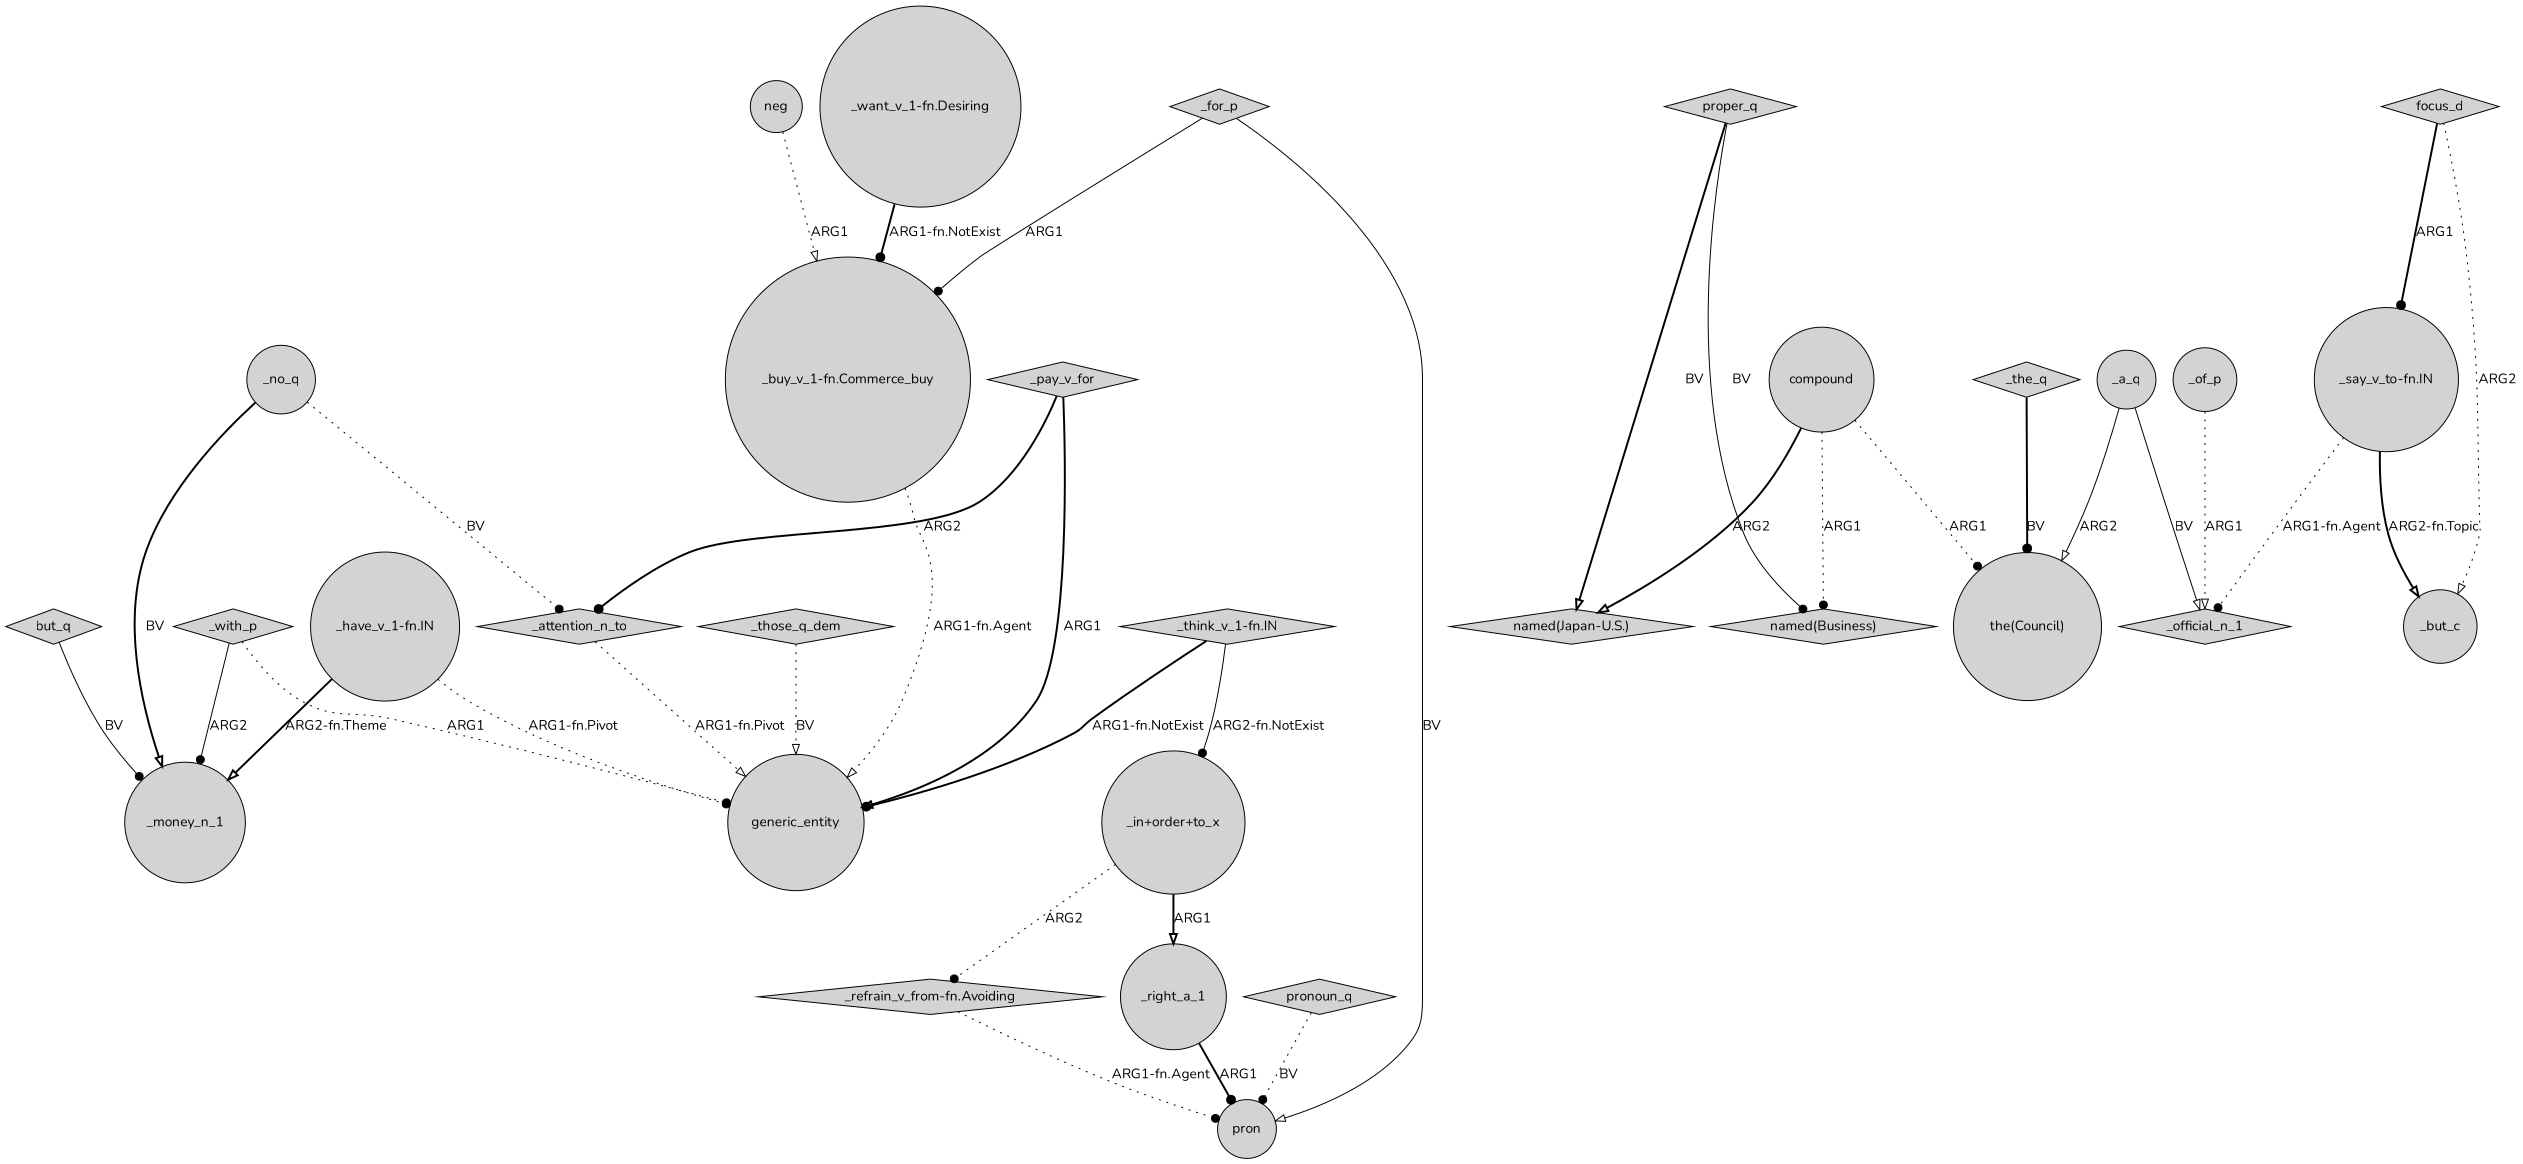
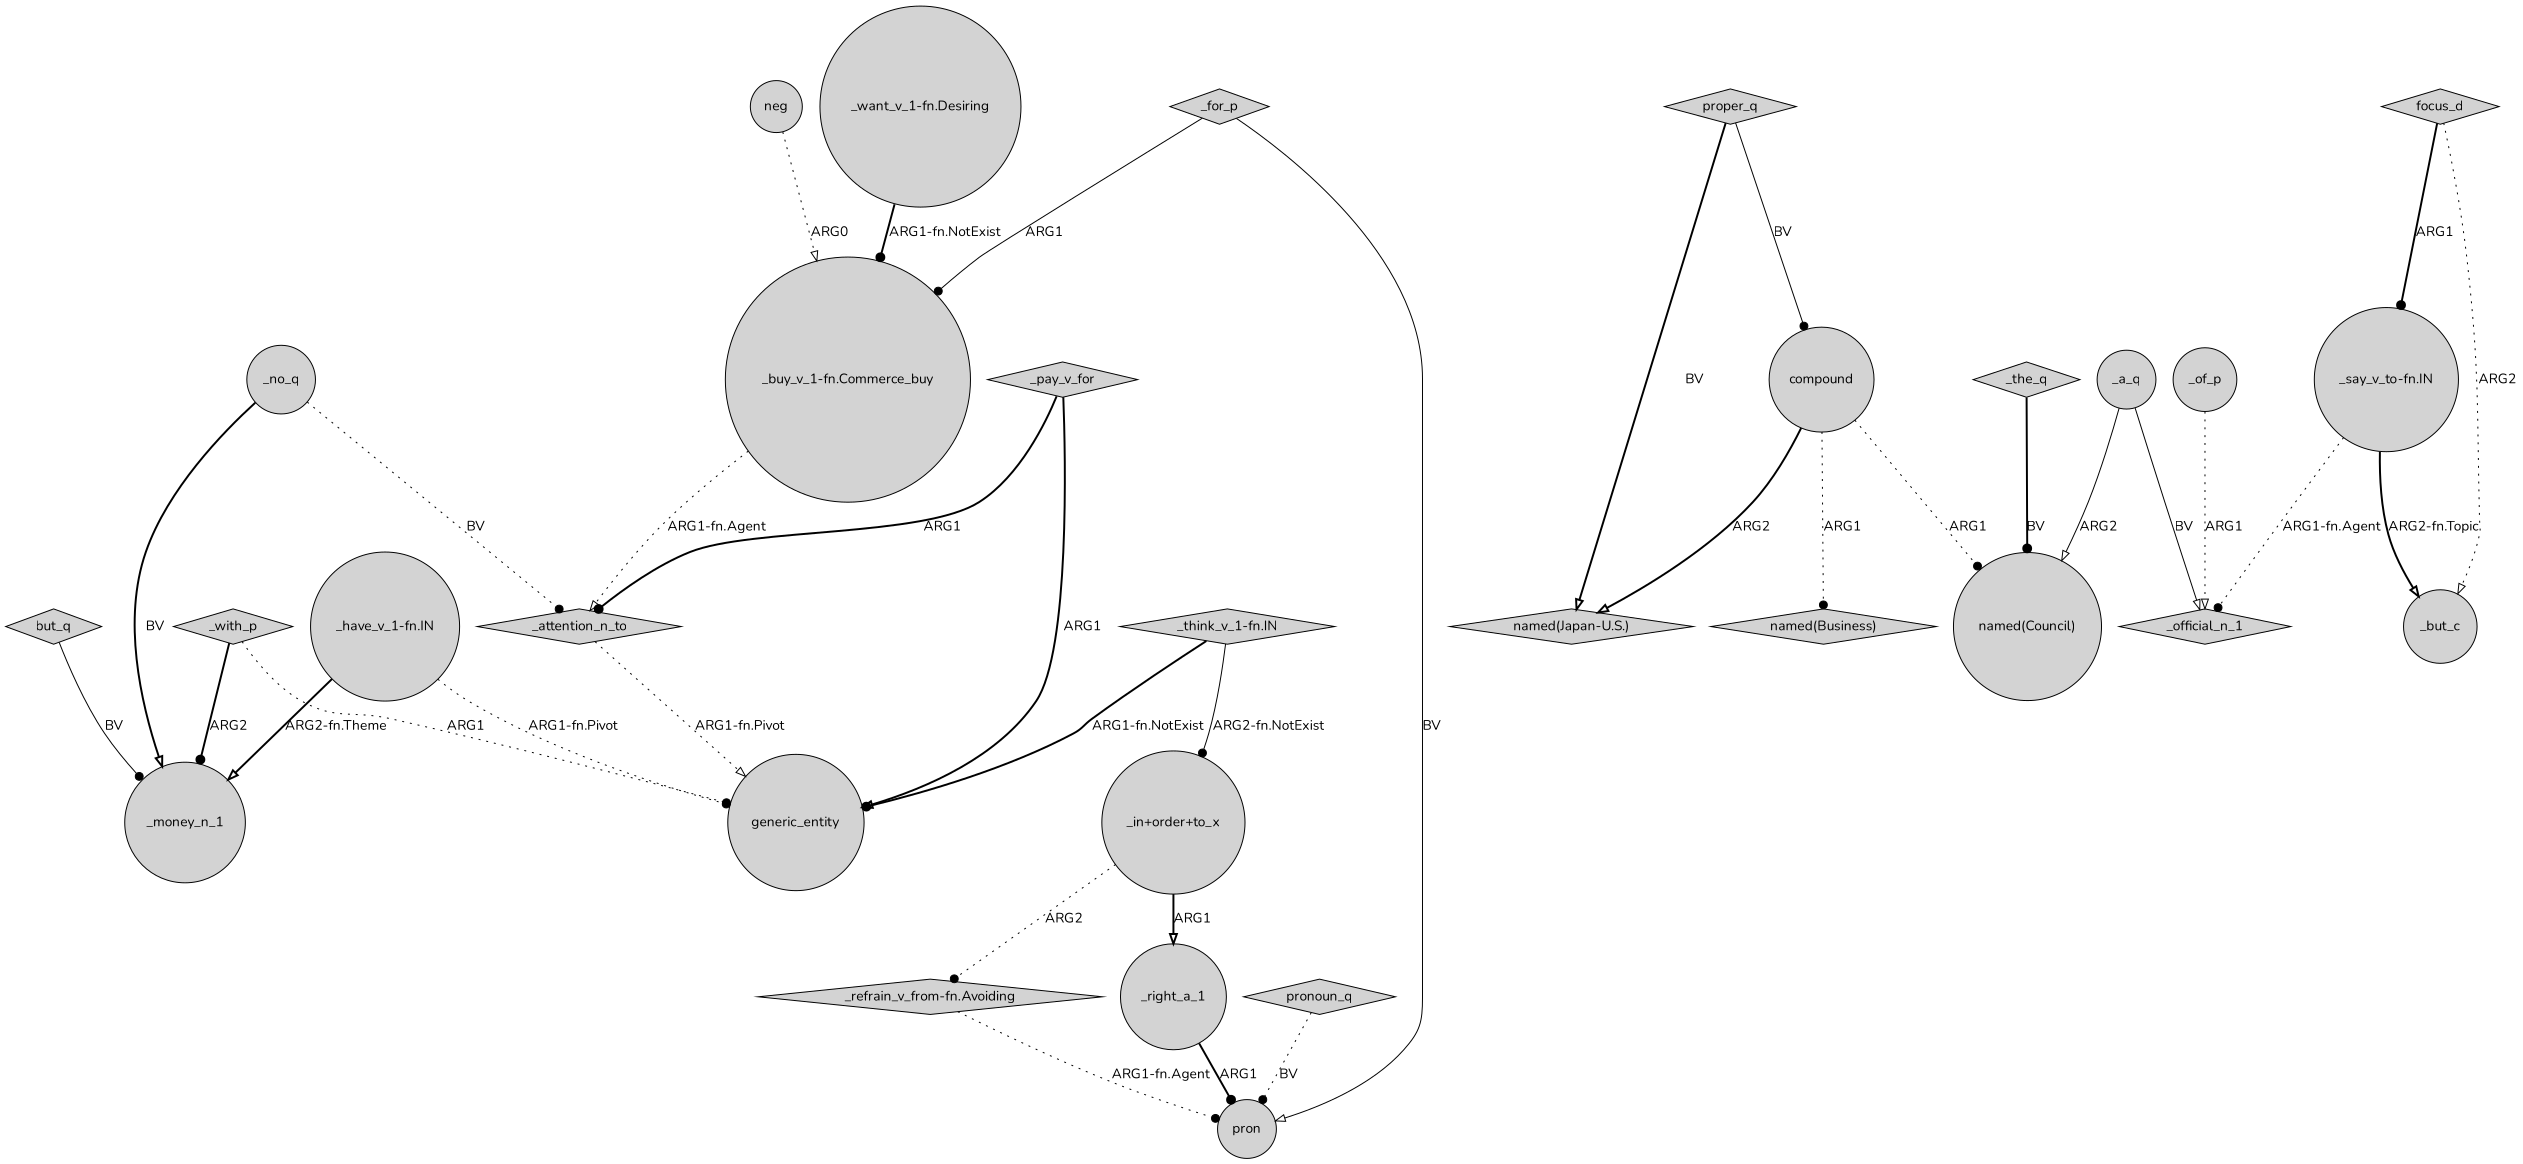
edge "neg" -> "_buy_v_1-fn.Commerce_buy": label "ARG1" -> "ARG0"
edge "proper_q" -> "named(Business)": now "proper_q" -> "compound"
edge "_pay_v_for" -> "_attention_n_to": label "ARG2" -> "ARG1"
node "_those_q_dem": removed
node "the(Council)": label "the(Council)" -> "named(Council)"
edge "_buy_v_1-fn.Commerce_buy" -> "generic_entity": now "_buy_v_1-fn.Commerce_buy" -> "_attention_n_to"
edge "_with_p" -> "_money_n_1": style solid -> bold
